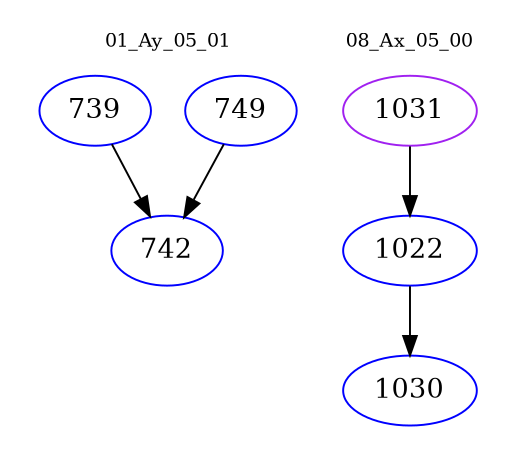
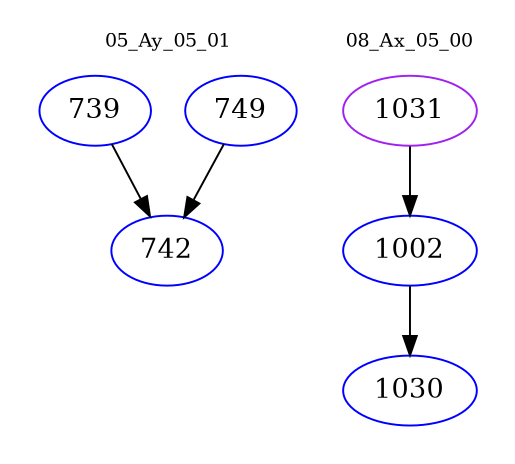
cluster "01_Ay_05_01": label "01_Ay_05_01" -> "05_Ay_05_01"
node "1022": label "1022" -> "1002"
